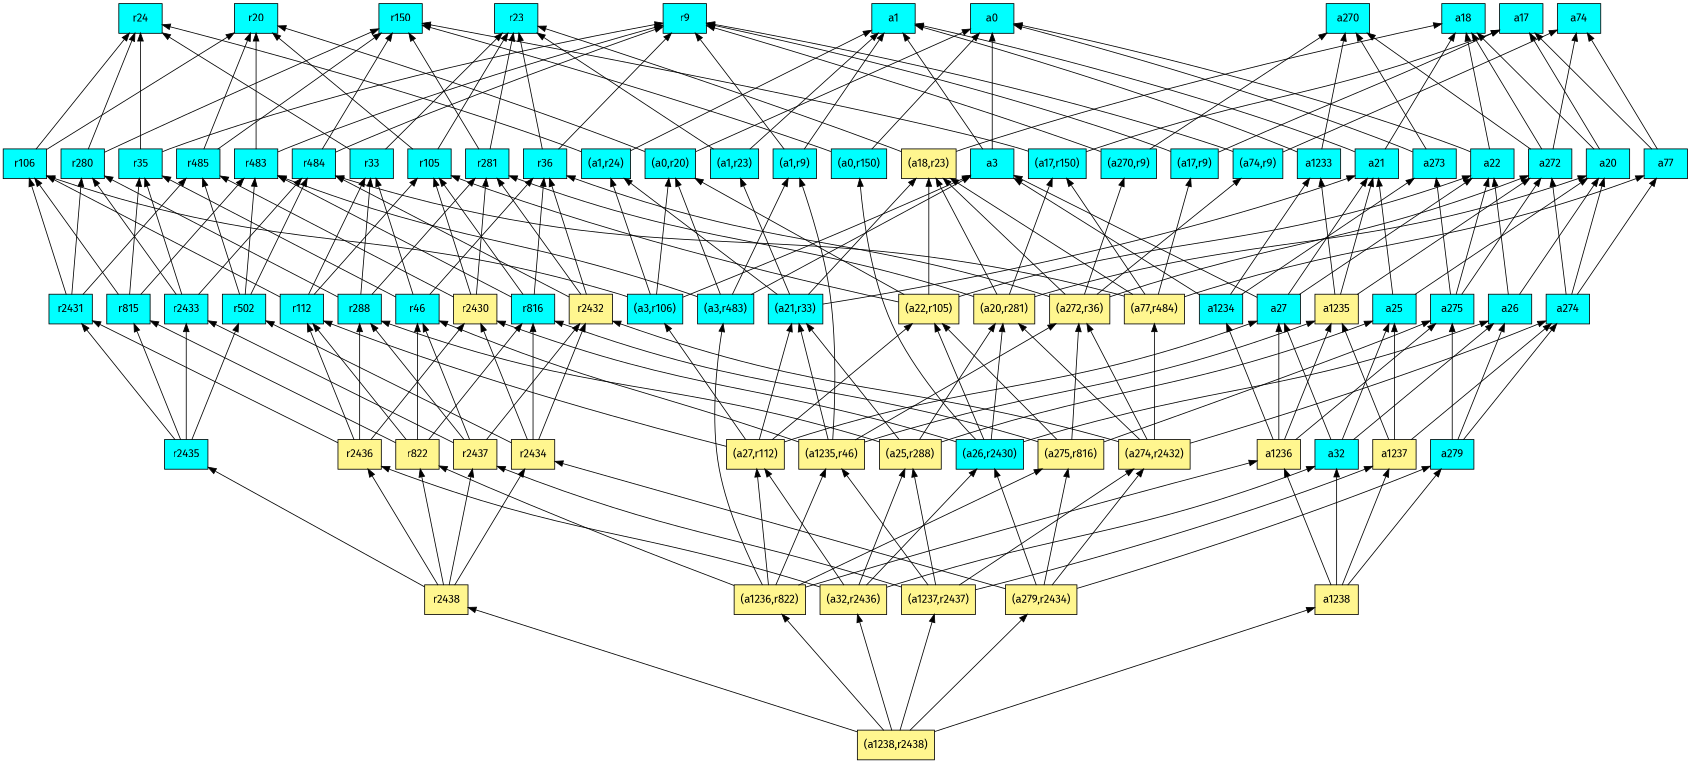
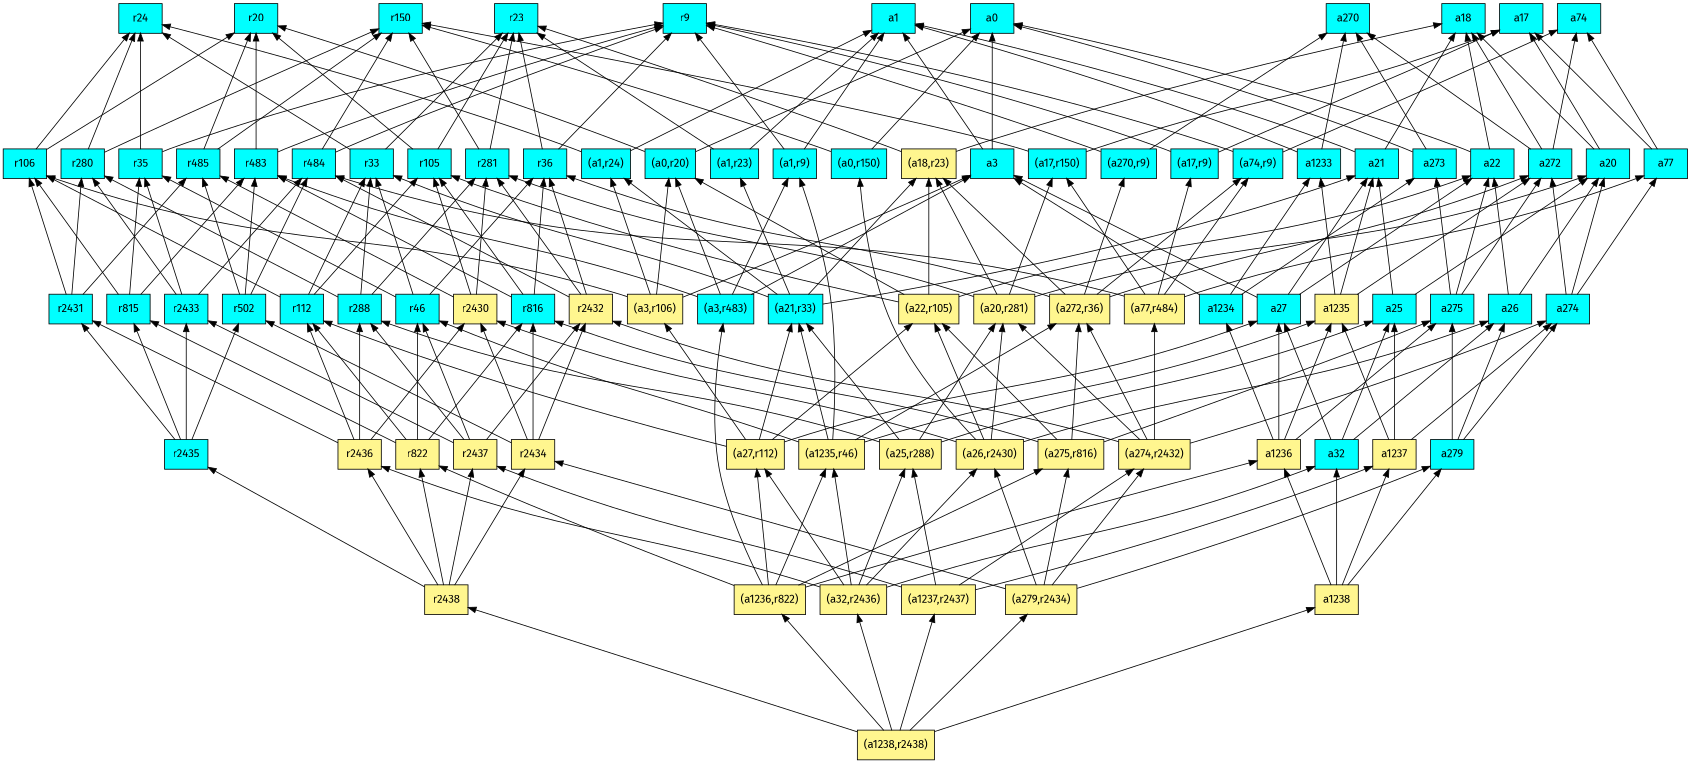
edge "(a21,r33)" -> "r33": added
edge "(a77,r484)" -> "(a18,r23)": now "(a77,r484)" -> "(a74,r9)"
node "(a3,r106)": fillcolor cyan -> khaki1
node "(a26,r2430)": fillcolor cyan -> khaki1
edge "(a1237,r2437)" -> "(a1235,r46)": now "(a32,r2436)" -> "(a1235,r46)"
